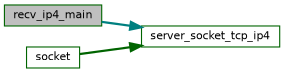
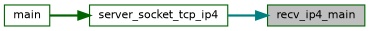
edge "recv_ip4_main" -> "server_socket_tcp_ip4": reversed
node "socket": label "socket" -> "main"
